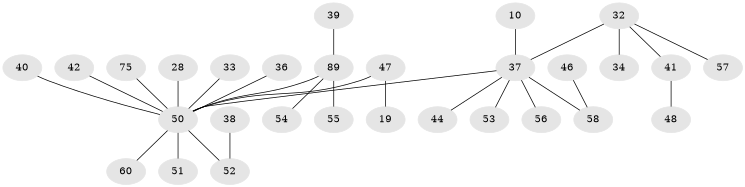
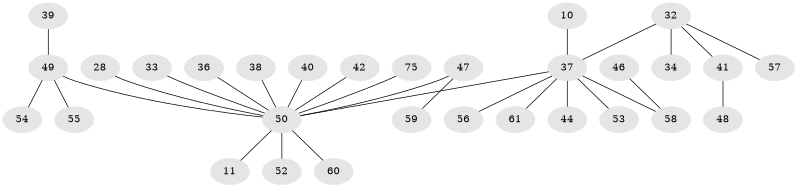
node "89": label "89" -> "49"
node "19": label "19" -> "59"
node "61": added
edge "38" -- "52": now "38" -- "50"
node "51": label "51" -> "11"
